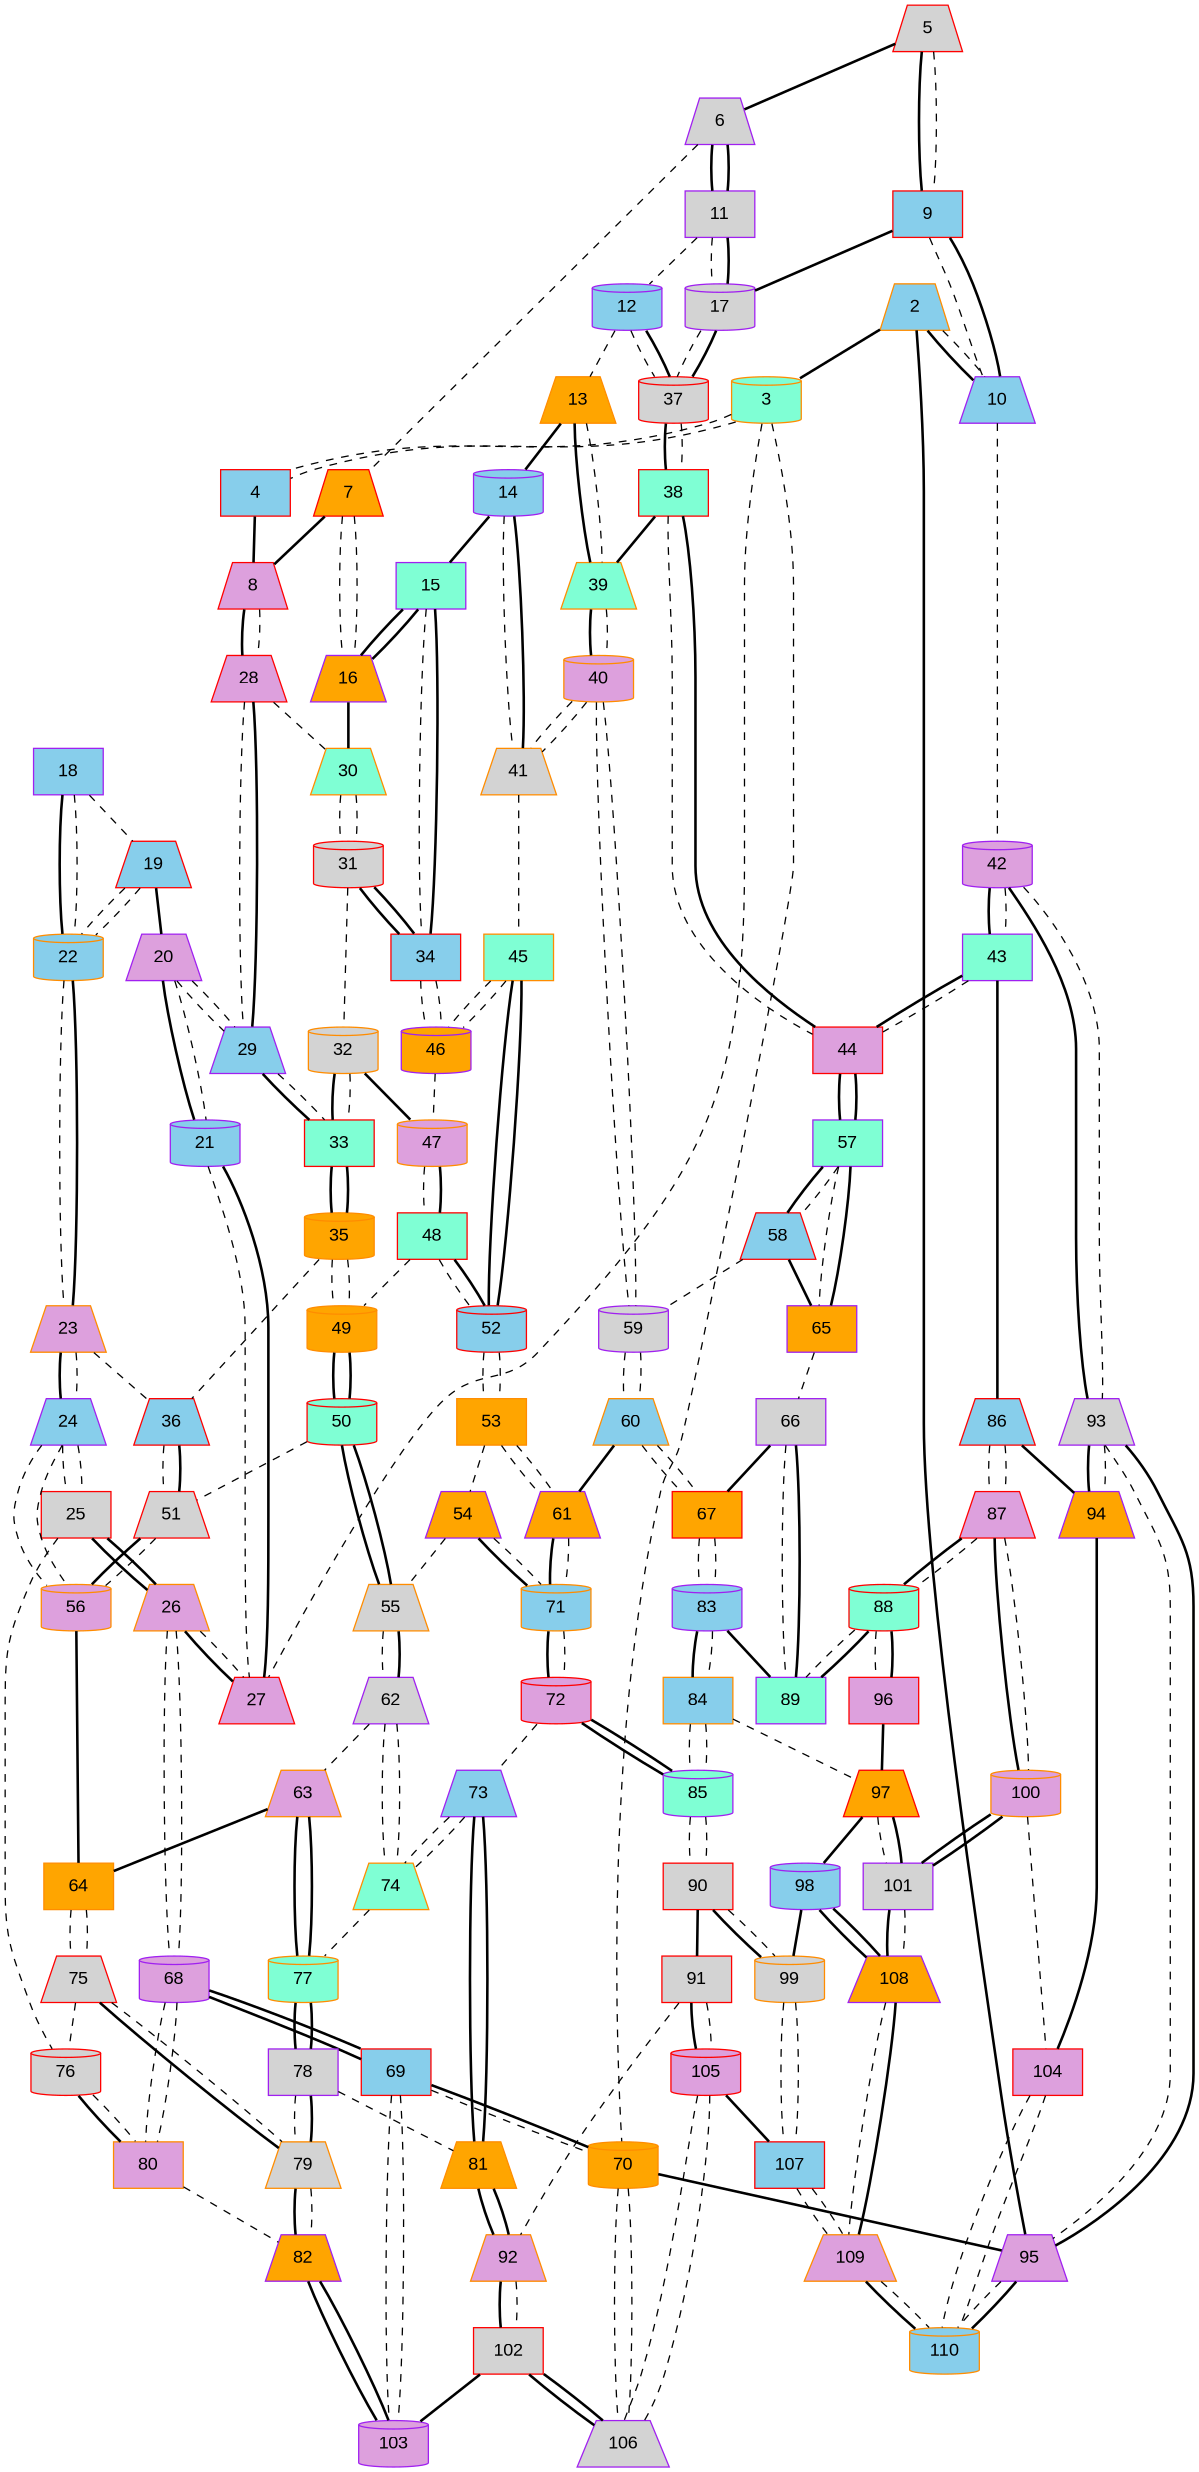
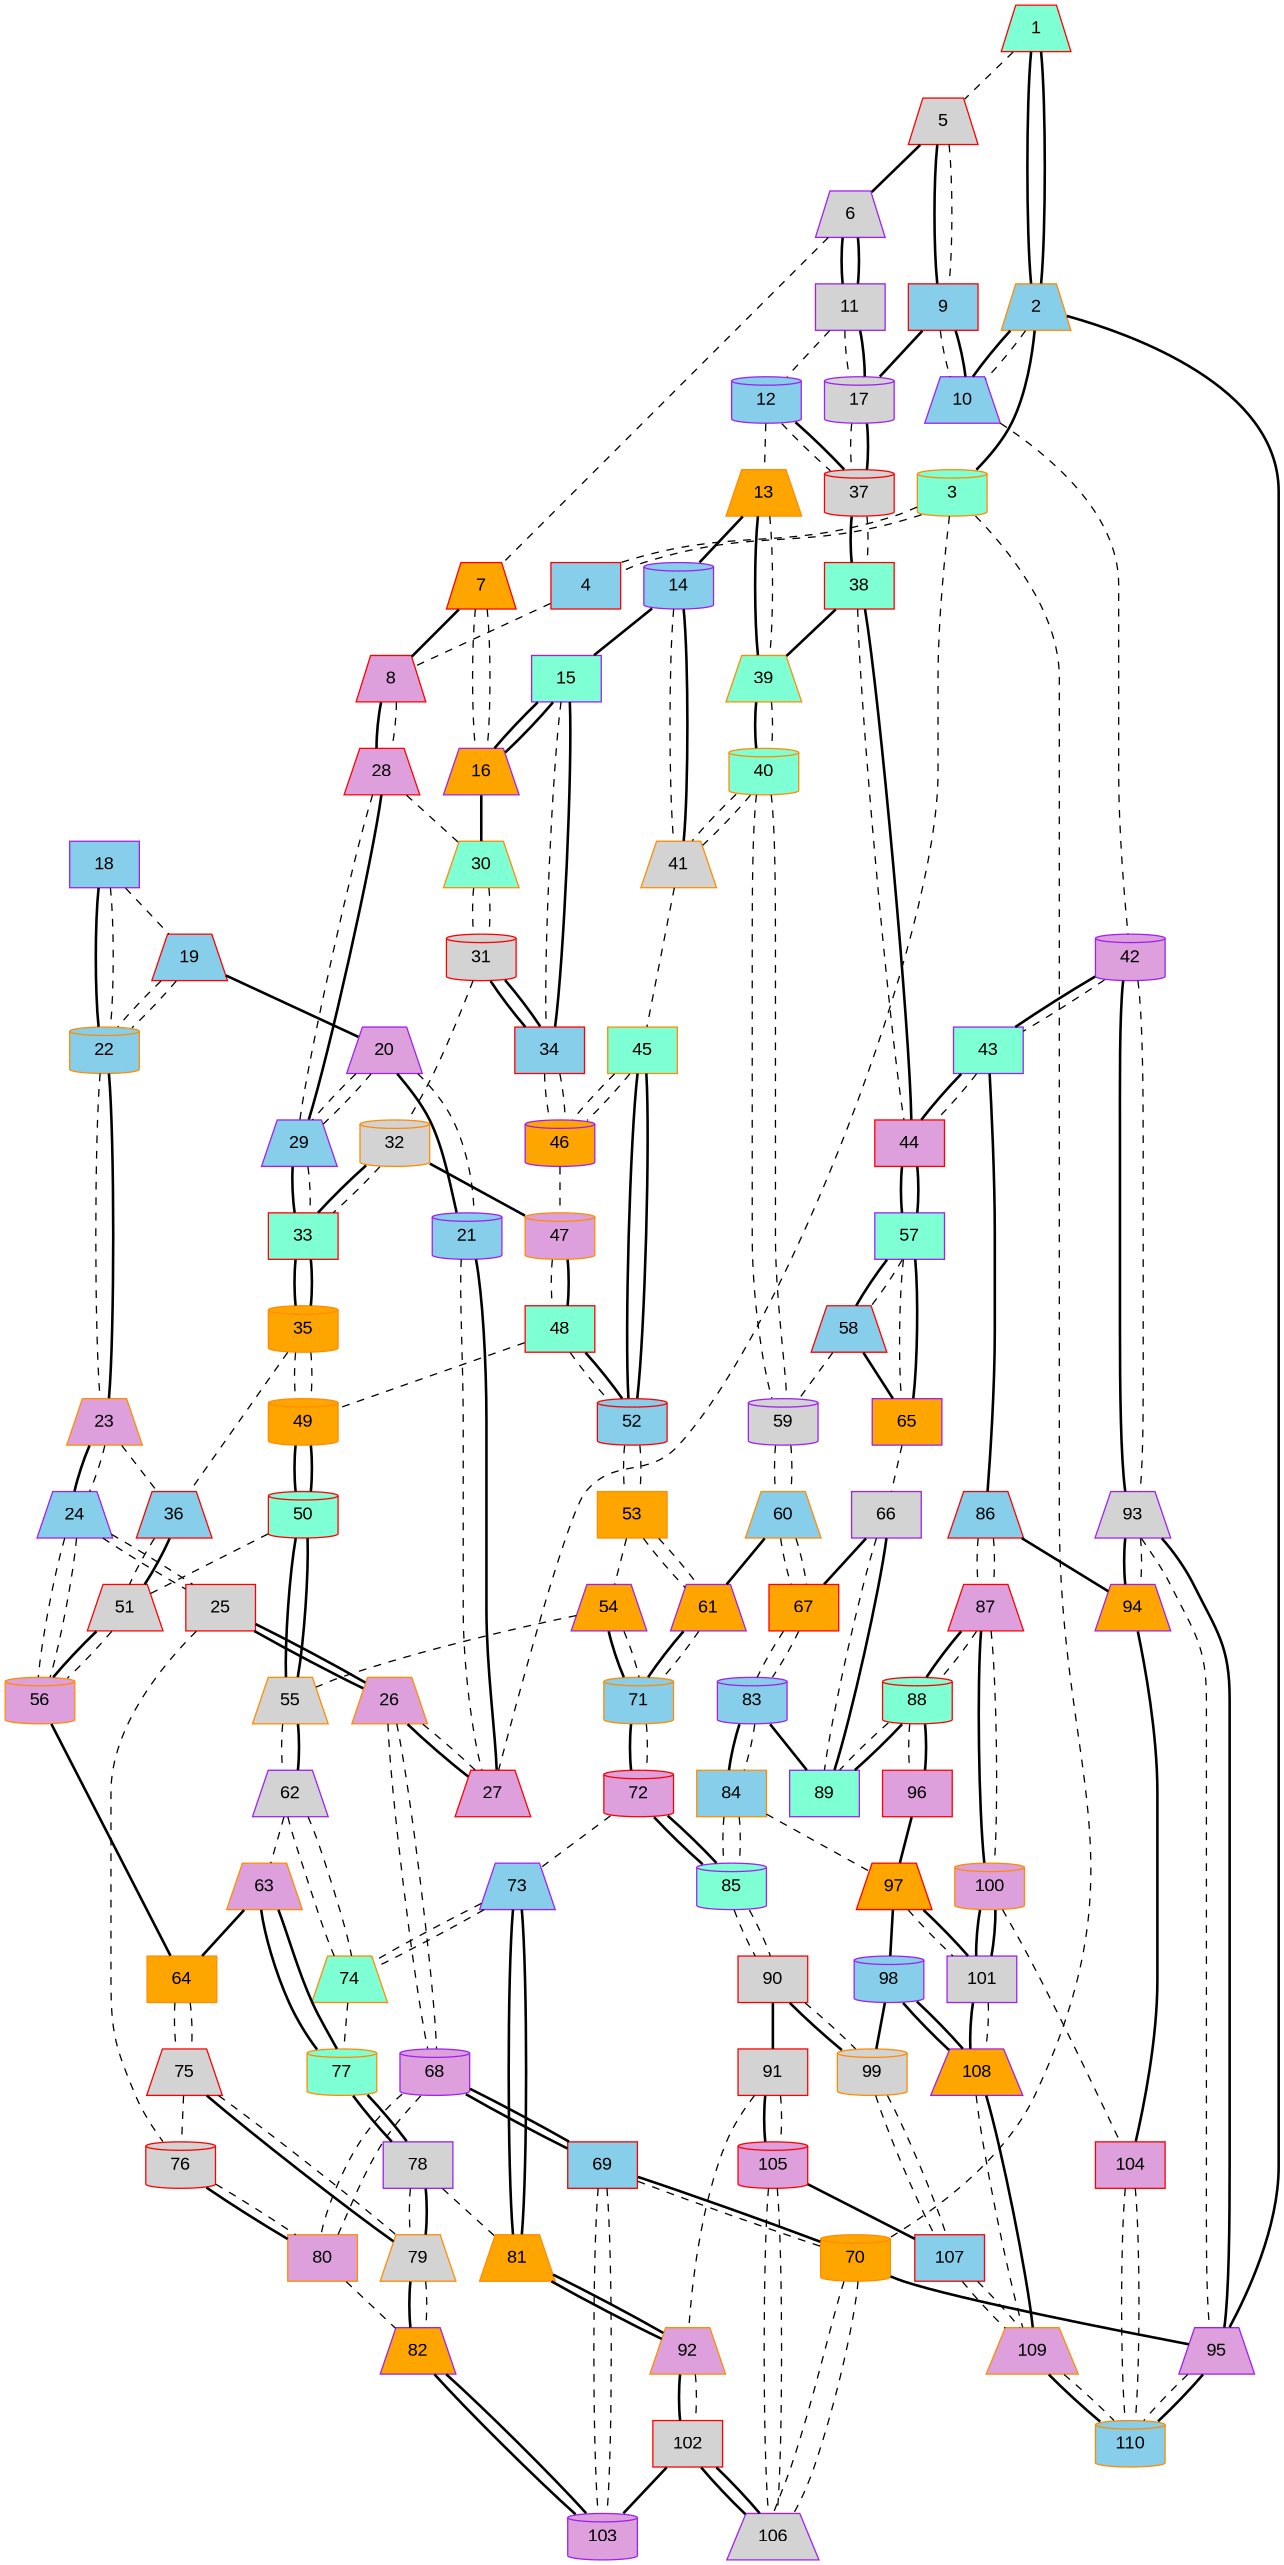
node "1": added
edge "4" -- "8": style bold -> dashed
node "40": fillcolor plum -> aquamarine
